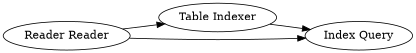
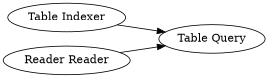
edge "Reader Reader" -> "Table Indexer": removed
node "Index Query": label "Index Query" -> "Table Query"
